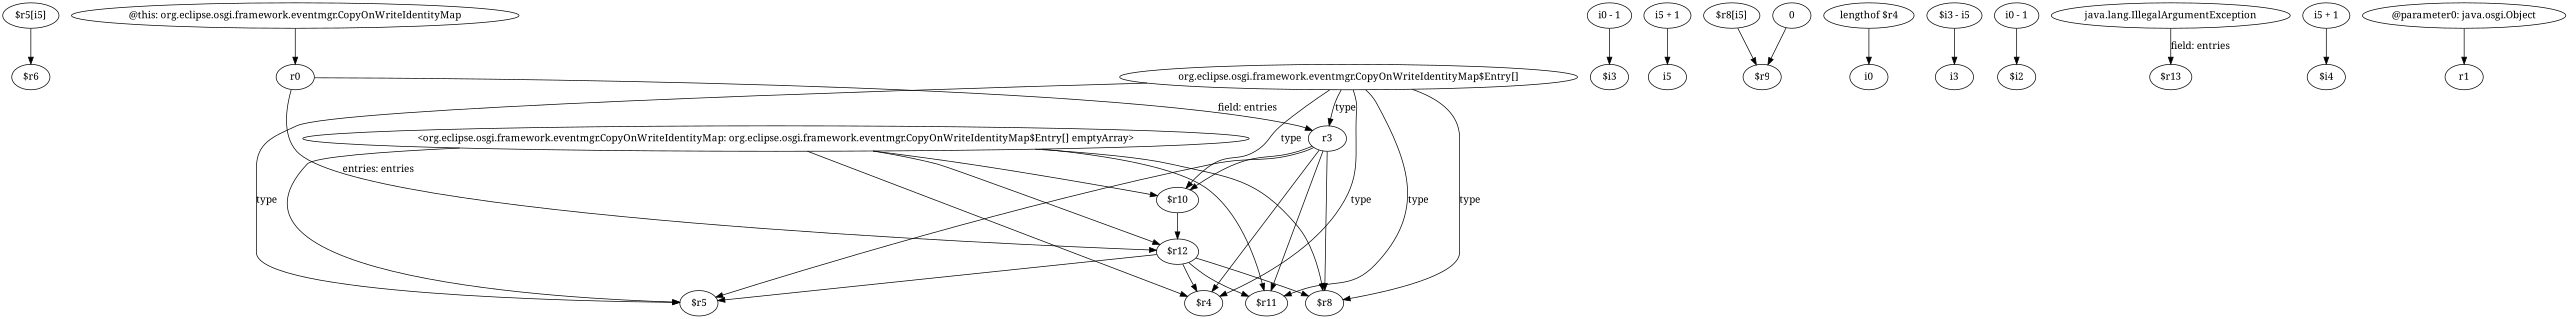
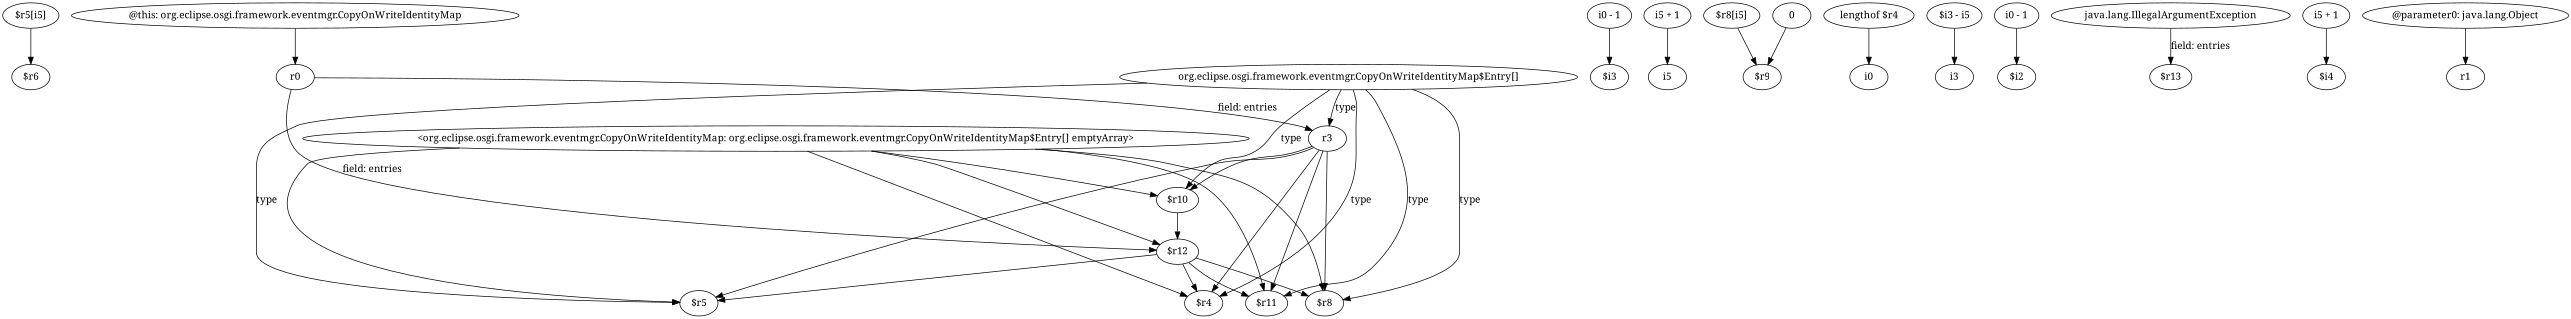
node "@parameter0: java.osgi.Object": label "@parameter0: java.osgi.Object" -> "@parameter0: java.lang.Object"
edge "r0" -> "$r12": label "entries: entries" -> "field: entries"
